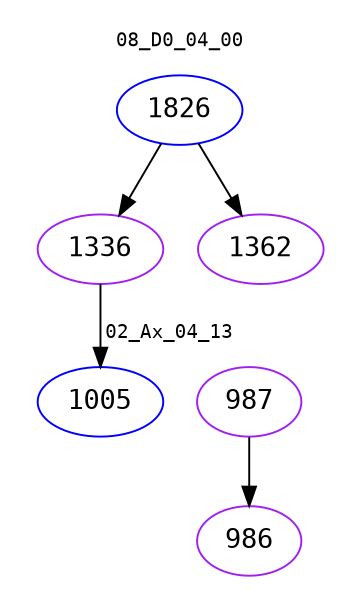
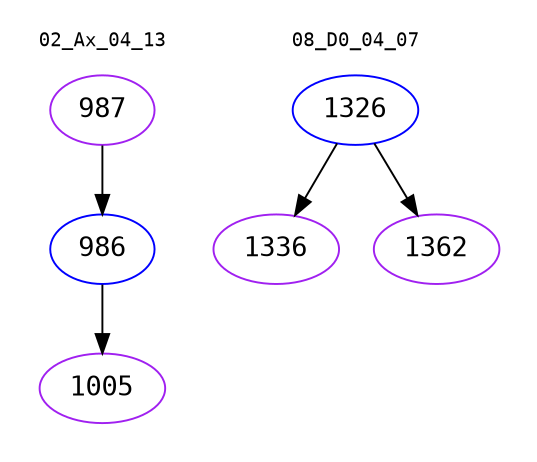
cluster "08_D0_04_00": label "08_D0_04_00" -> "08_D0_04_07"
node "1826": label "1826" -> "1326"
edge "1336" -> "1005": now "986" -> "1005"
node "1005": color blue -> purple
node "986": color purple -> blue
